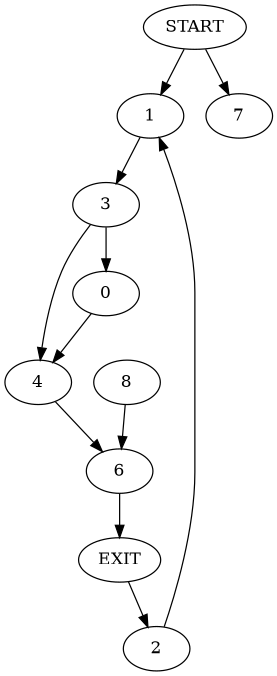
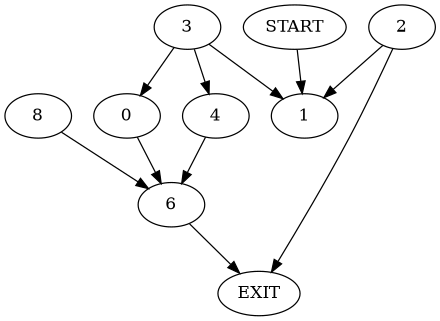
node "7": removed
edge "1" -> "3": reversed
edge "0" -> "4": now "0" -> "6"
edge "EXIT" -> "2": reversed
